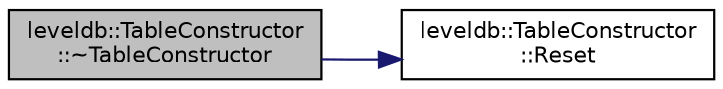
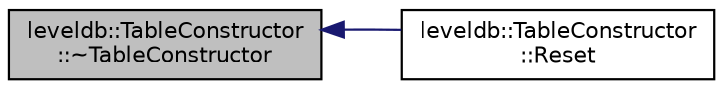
edge "leveldb::TableConstructor ::~TableConstructor" -> "leveldb::TableConstructor ::Reset": reversed
